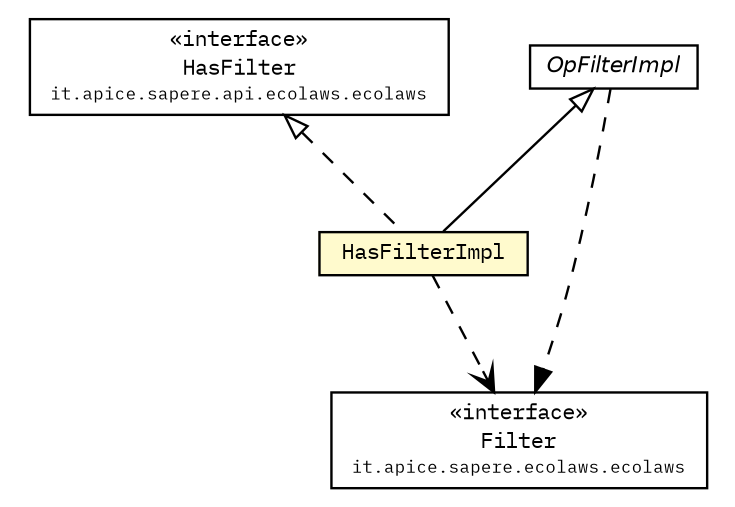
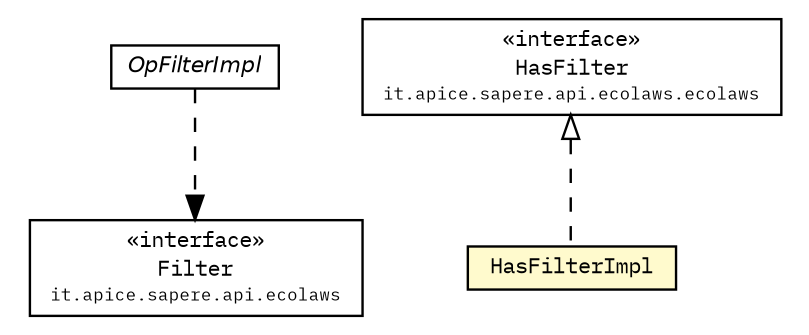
edge "HasFilterImpl" -> "OpFilterImpl": removed
edge "HasFilterImpl" -> "Filter": removed
node "Filter": text "it.apice.sapere.ecolaws.ecolaws" -> "it.apice.sapere.api.ecolaws"
